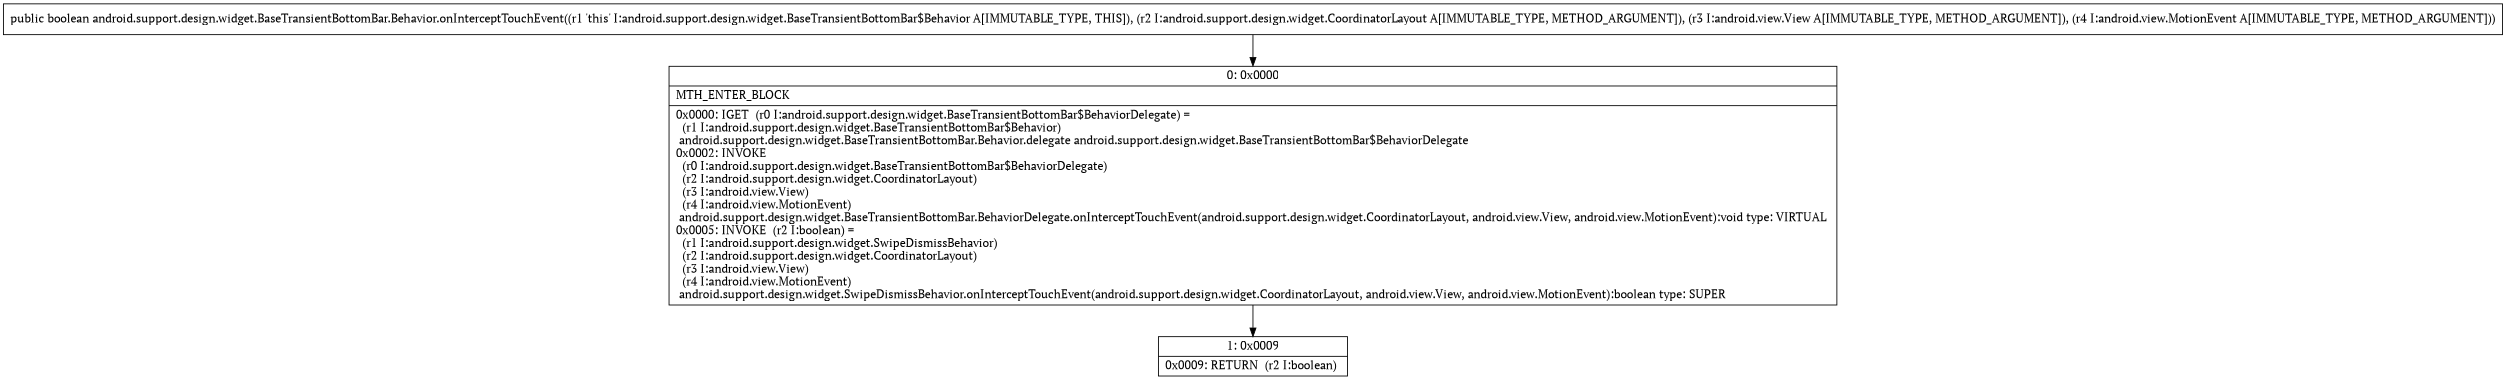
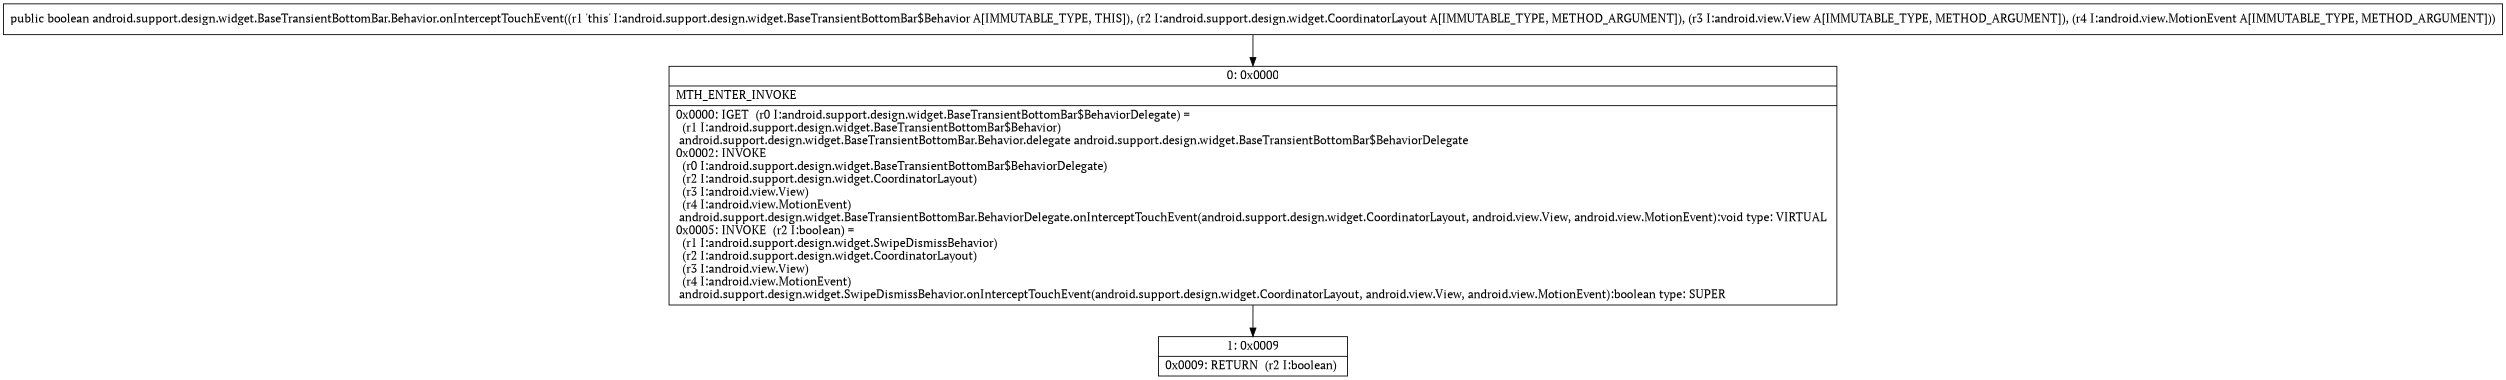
node "0: 0x0000": text "MTH_ENTER_BLOCK" -> "MTH_ENTER_INVOKE"
